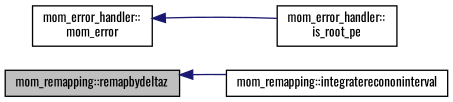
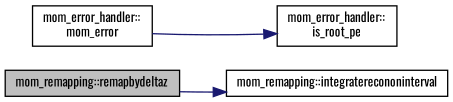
edge "mom_error_handler:: is_root_pe" -> "mom_error_handler:: mom_error": reversed
edge "mom_remapping::integraterecononinterval" -> "mom_remapping::remapbydeltaz": reversed
